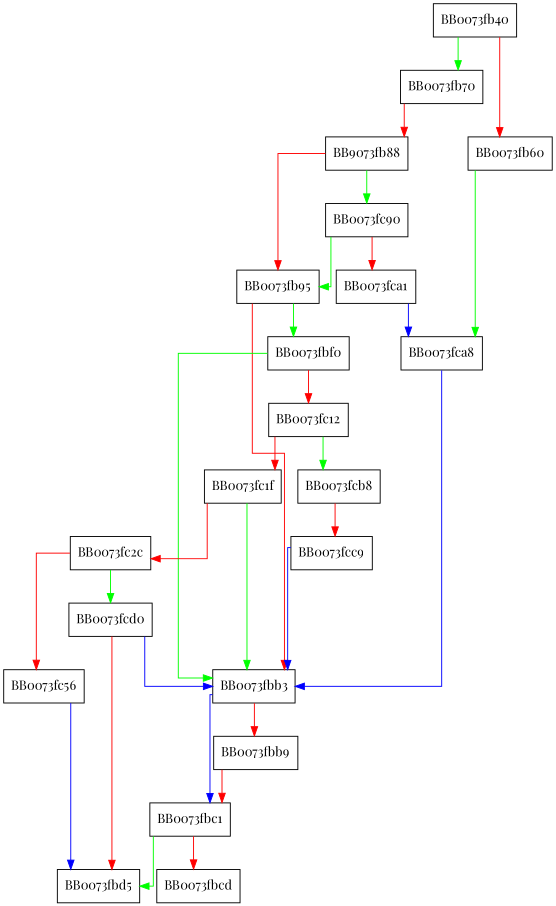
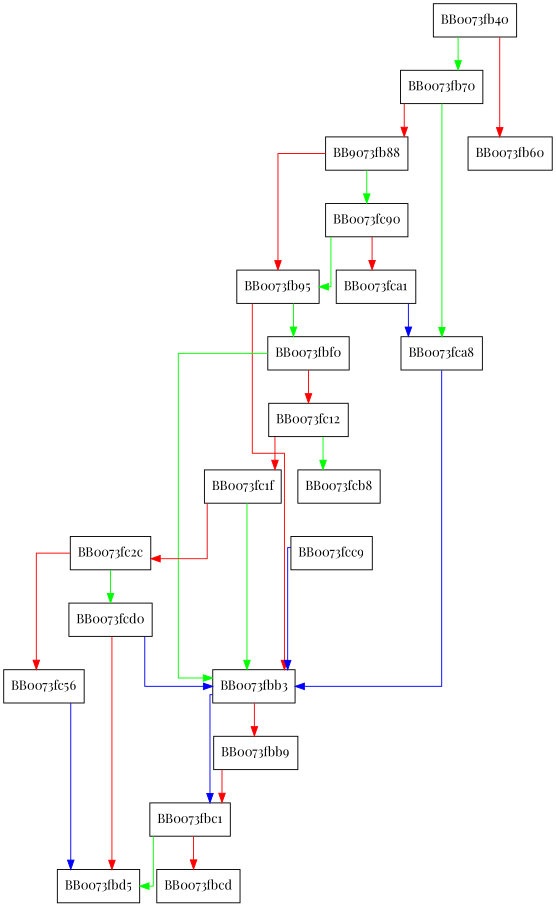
edge "BB0073fb60" -> "BB0073fca8": now "BB0073fb70" -> "BB0073fca8"
edge "BB0073fcb8" -> "BB0073fcc9": removed
